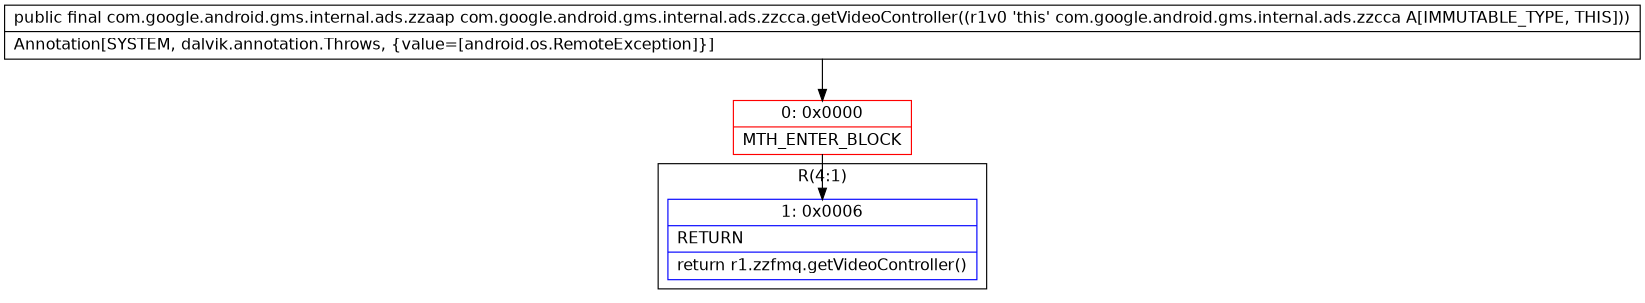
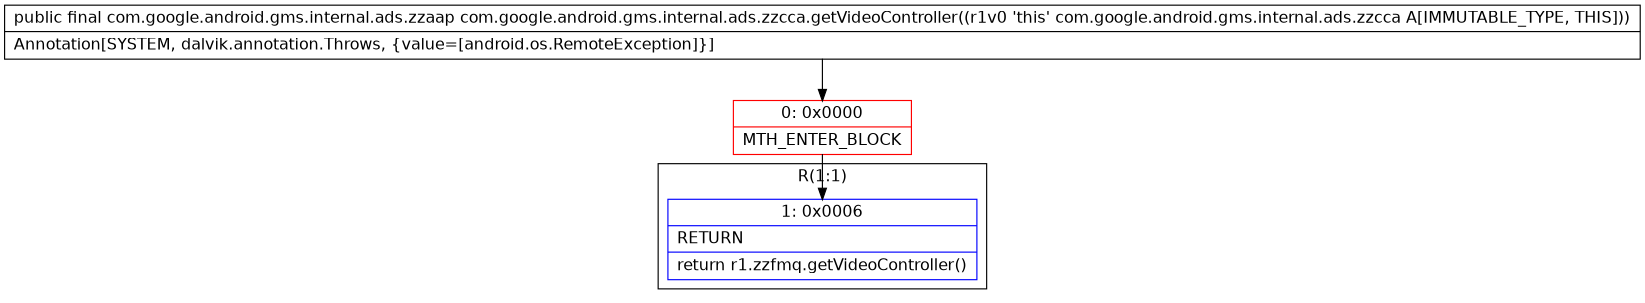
cluster "R(4:1)": label "R(4:1)" -> "R(1:1)"
